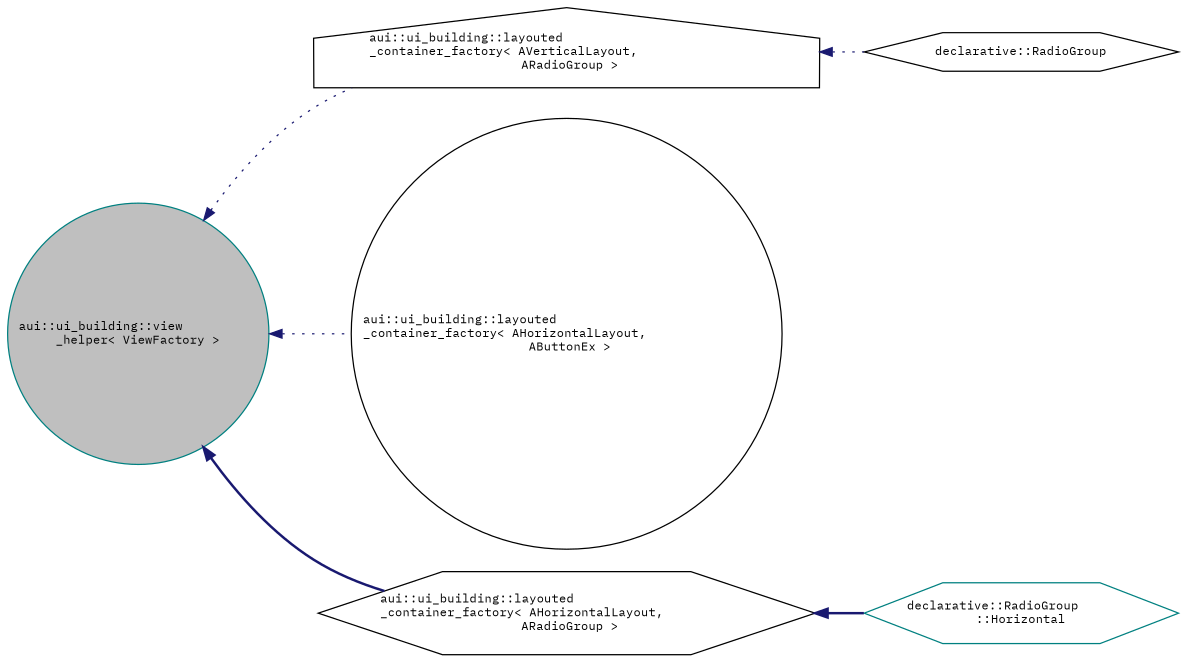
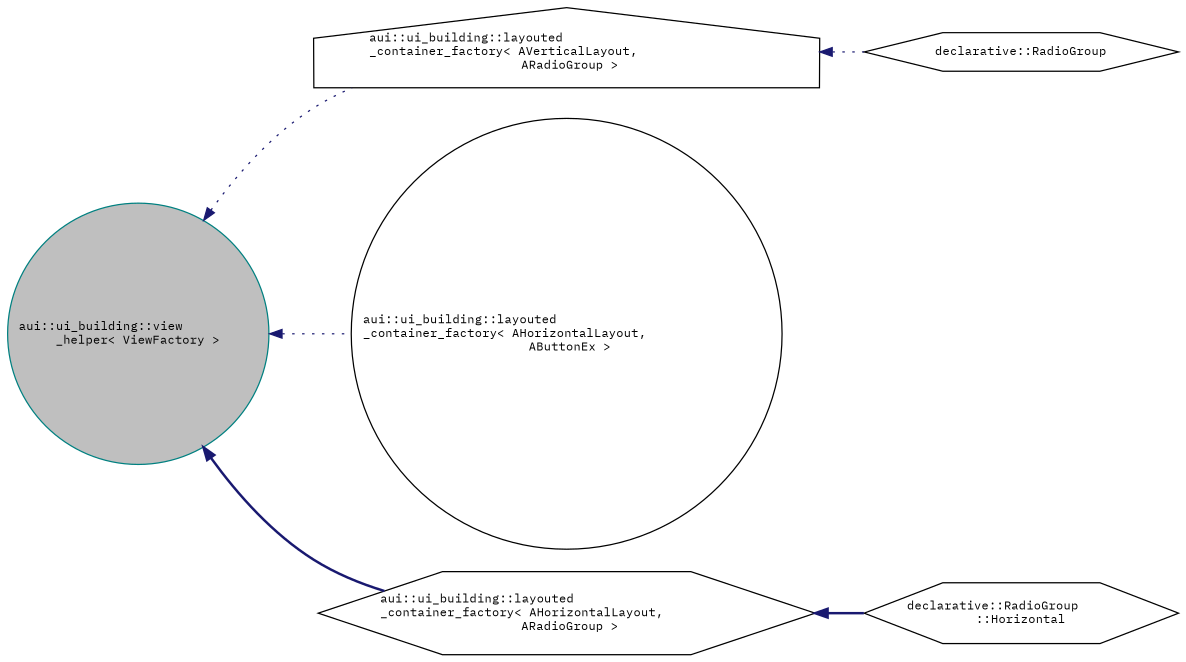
node "declarative::RadioGroup ::Horizontal": color teal -> black
